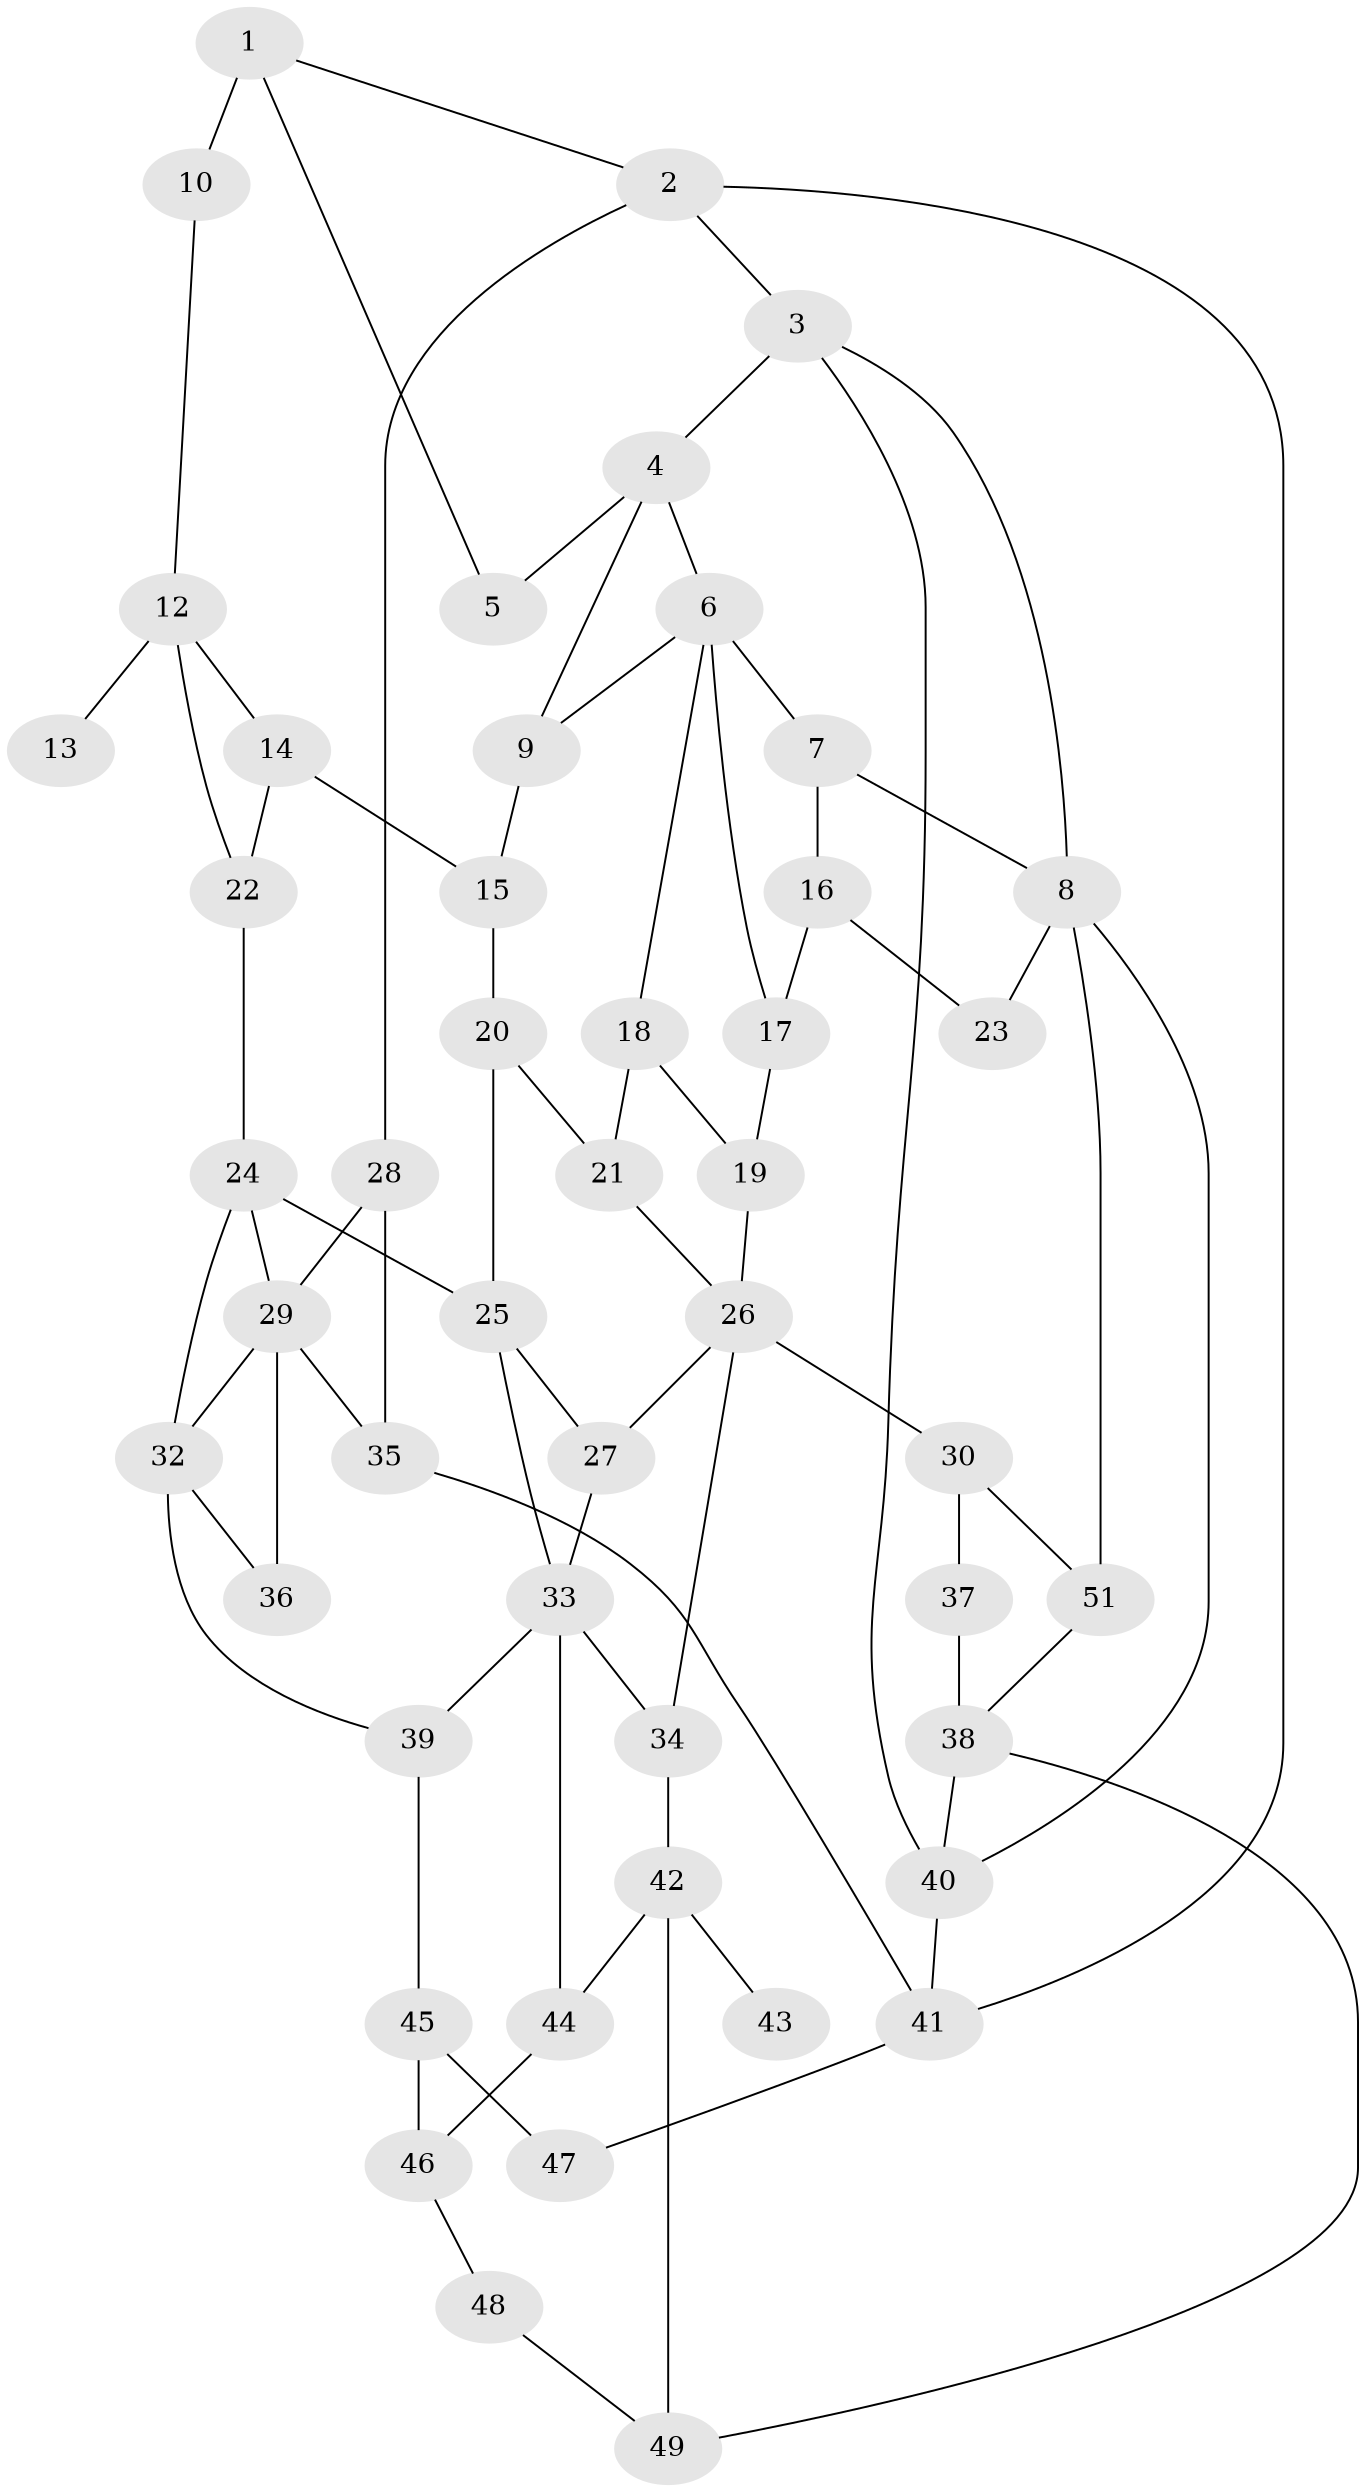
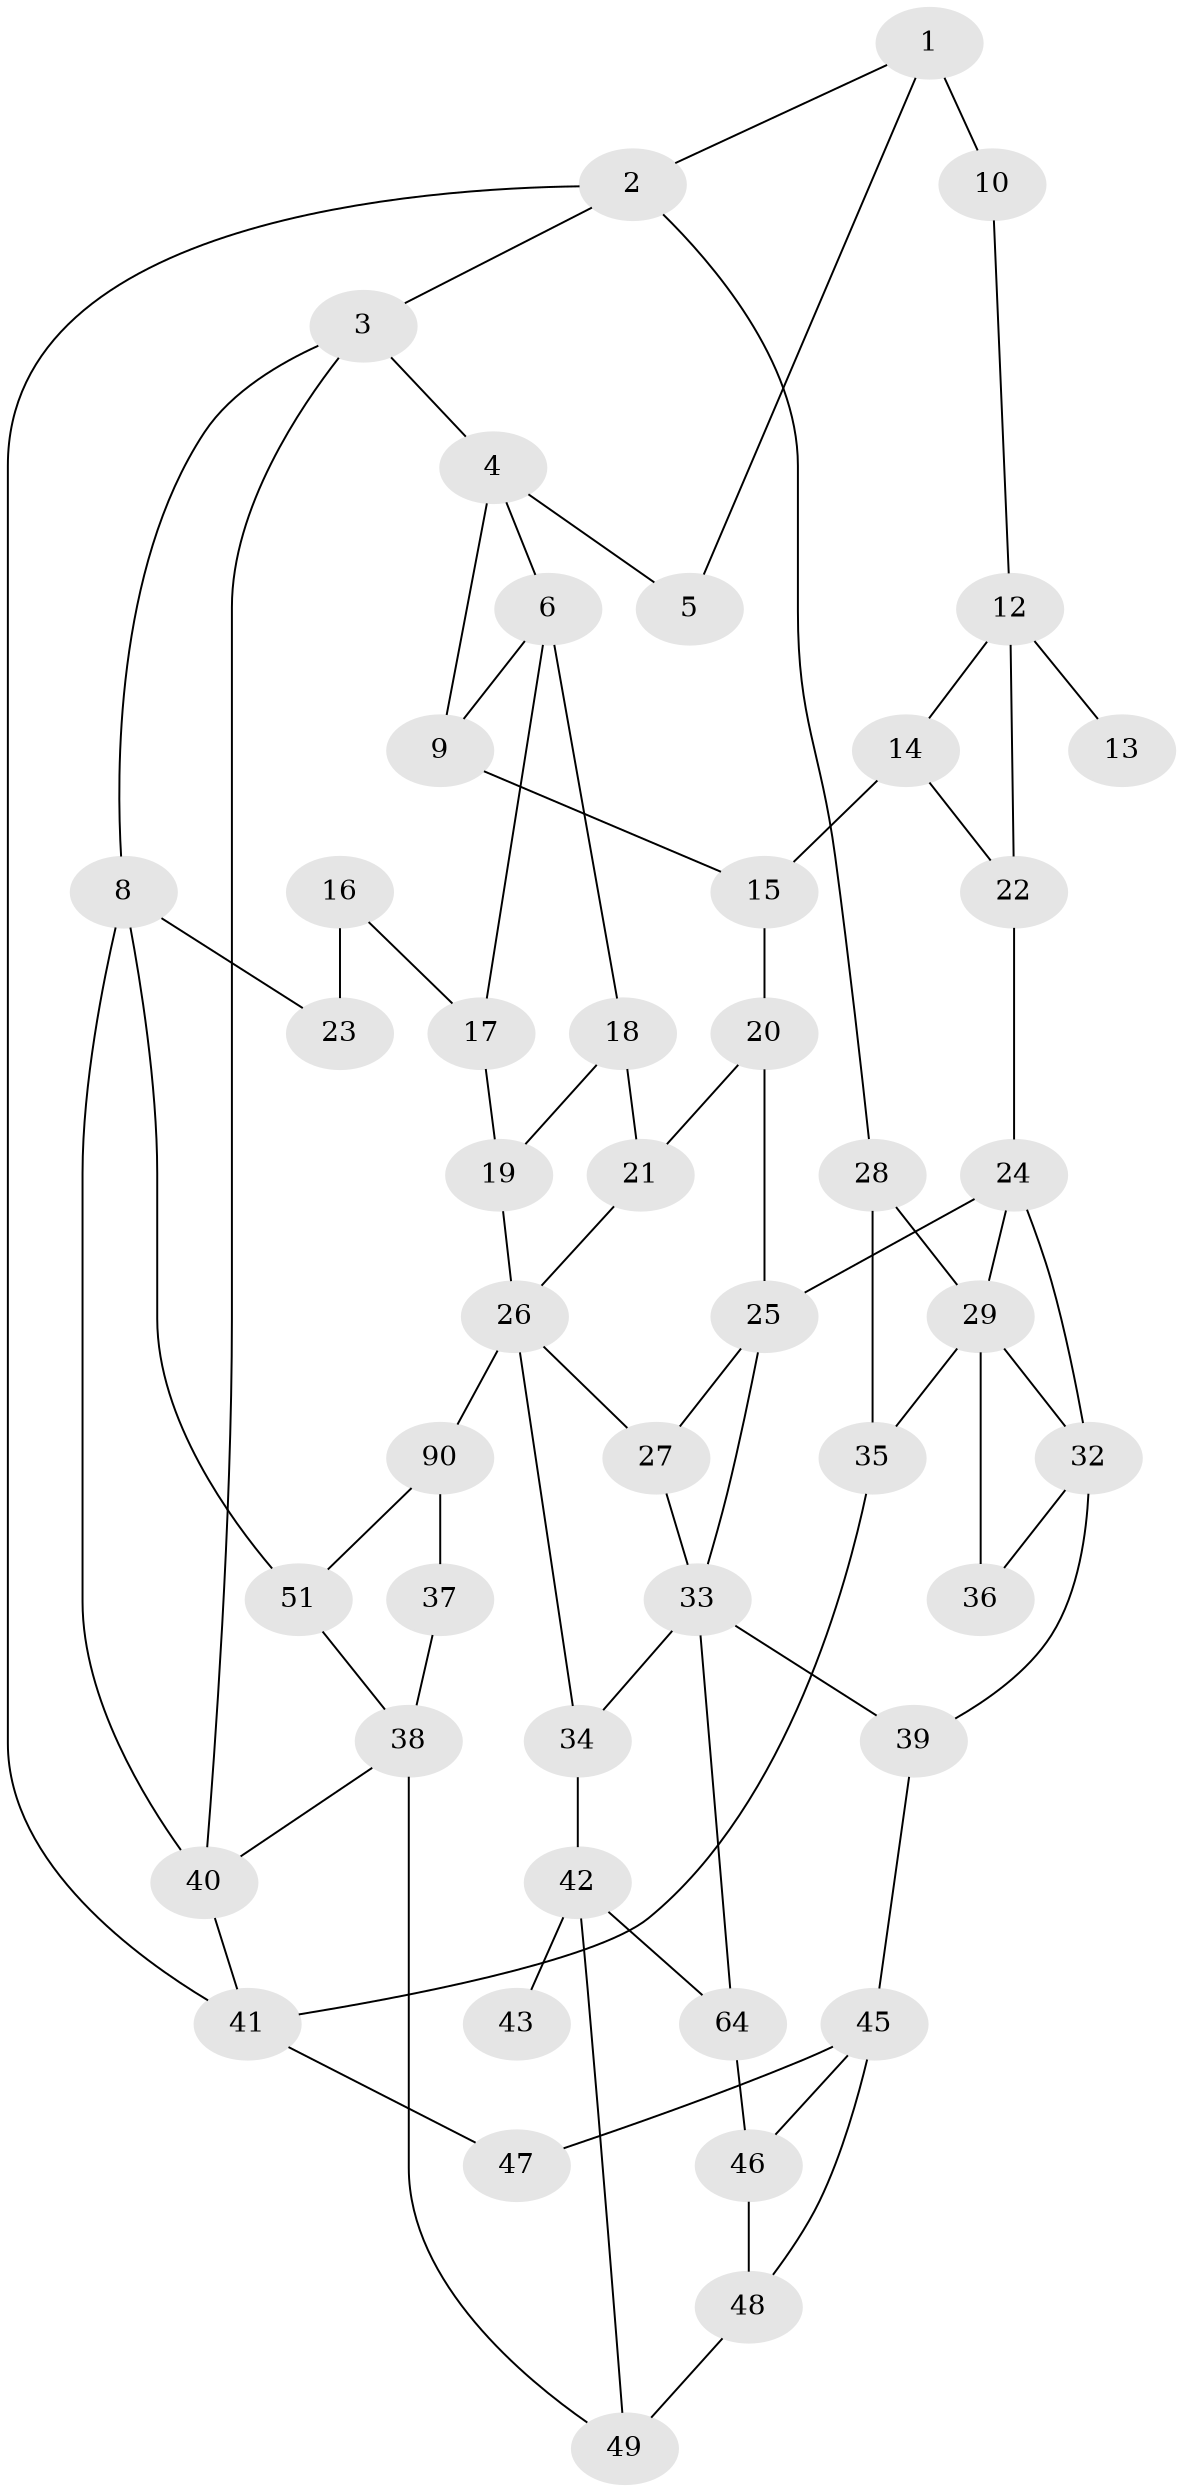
node "7": removed
node "30": label "30" -> "90"
node "44": label "44" -> "64"
edge "45" -- "48": added
